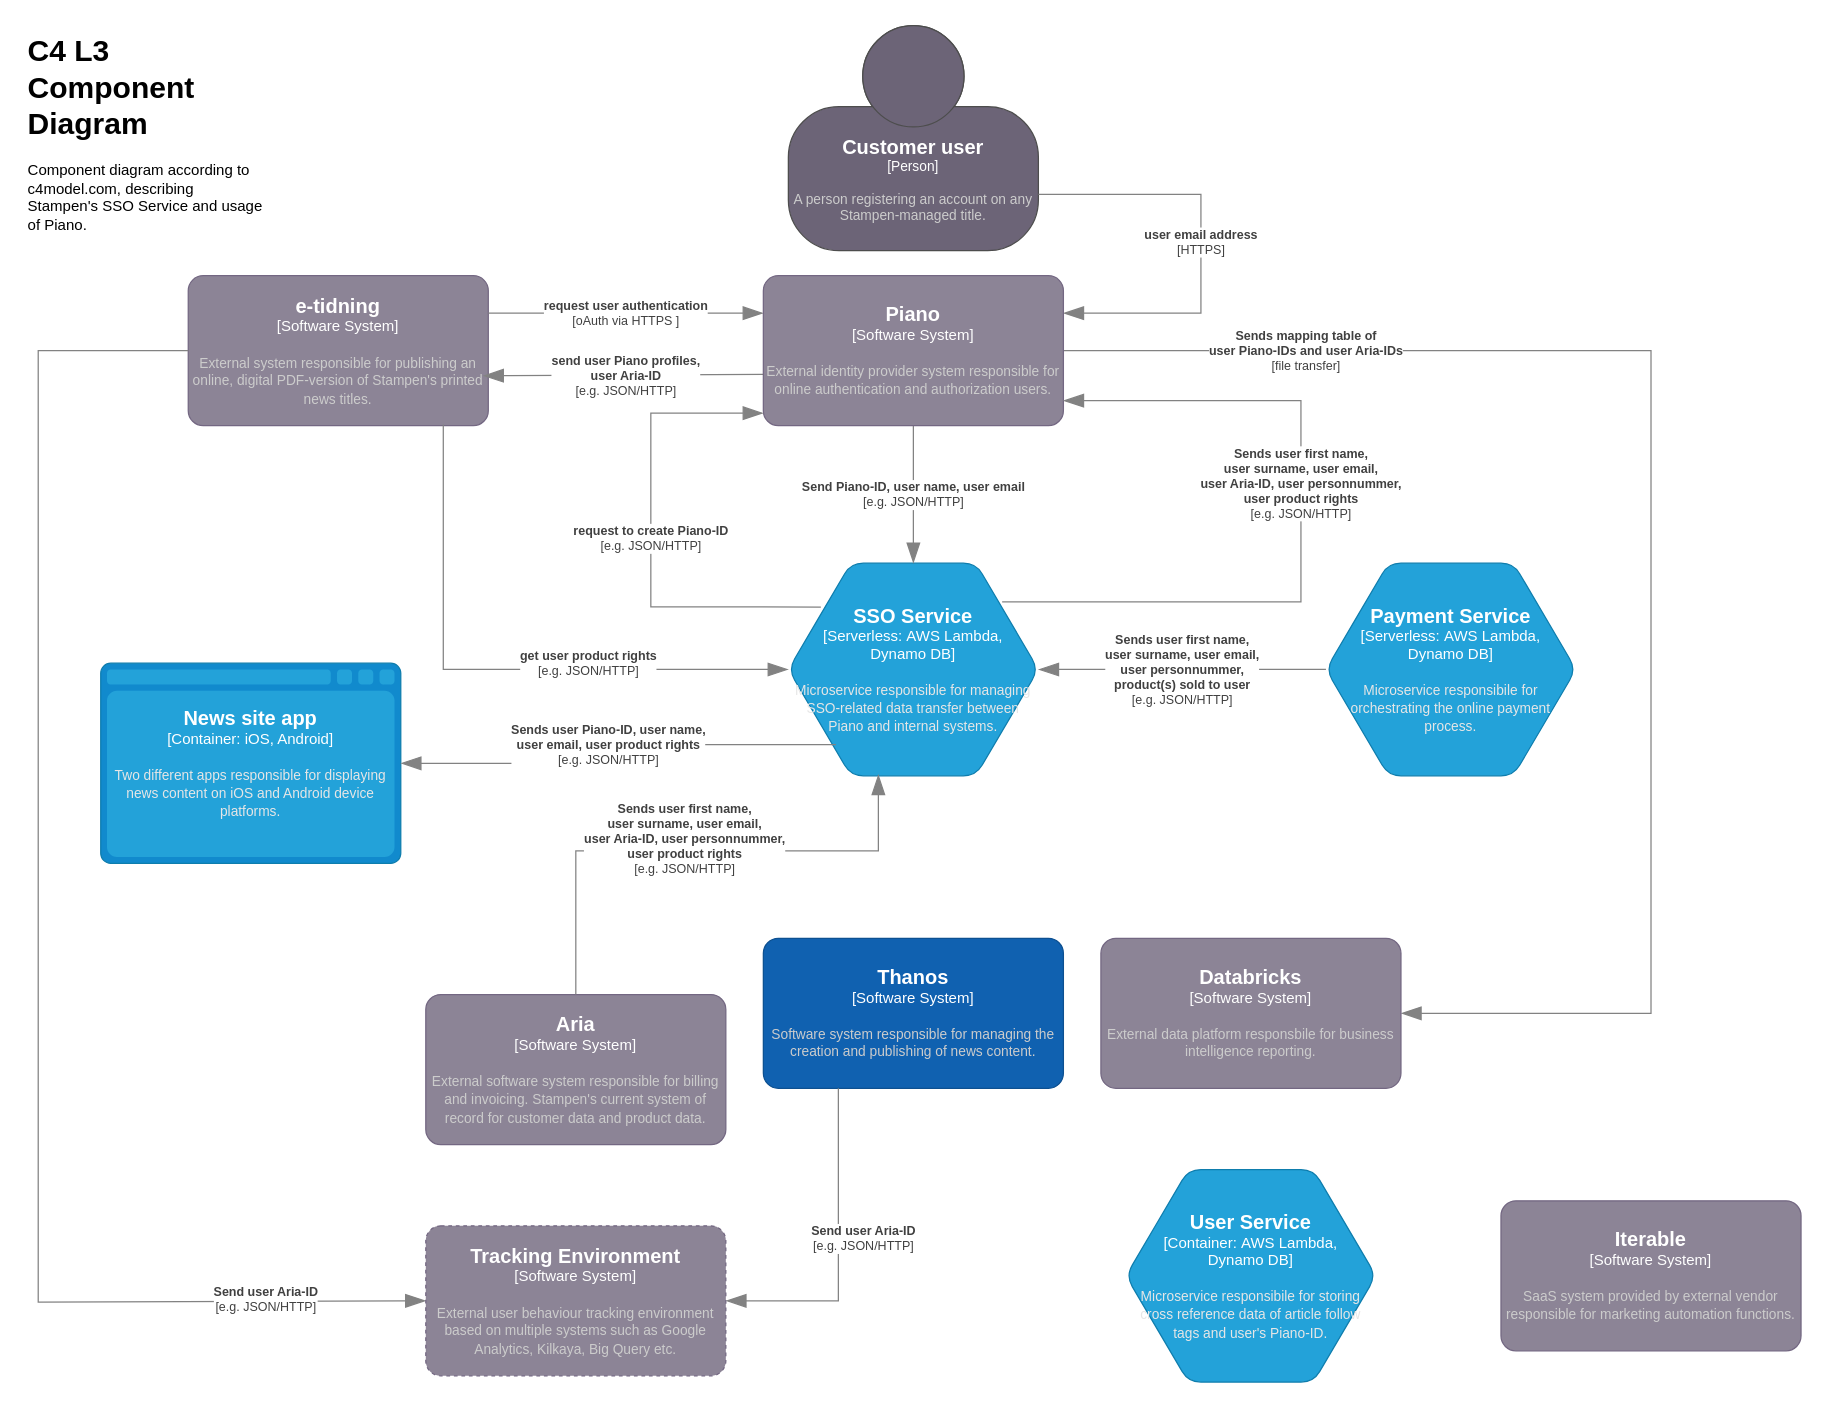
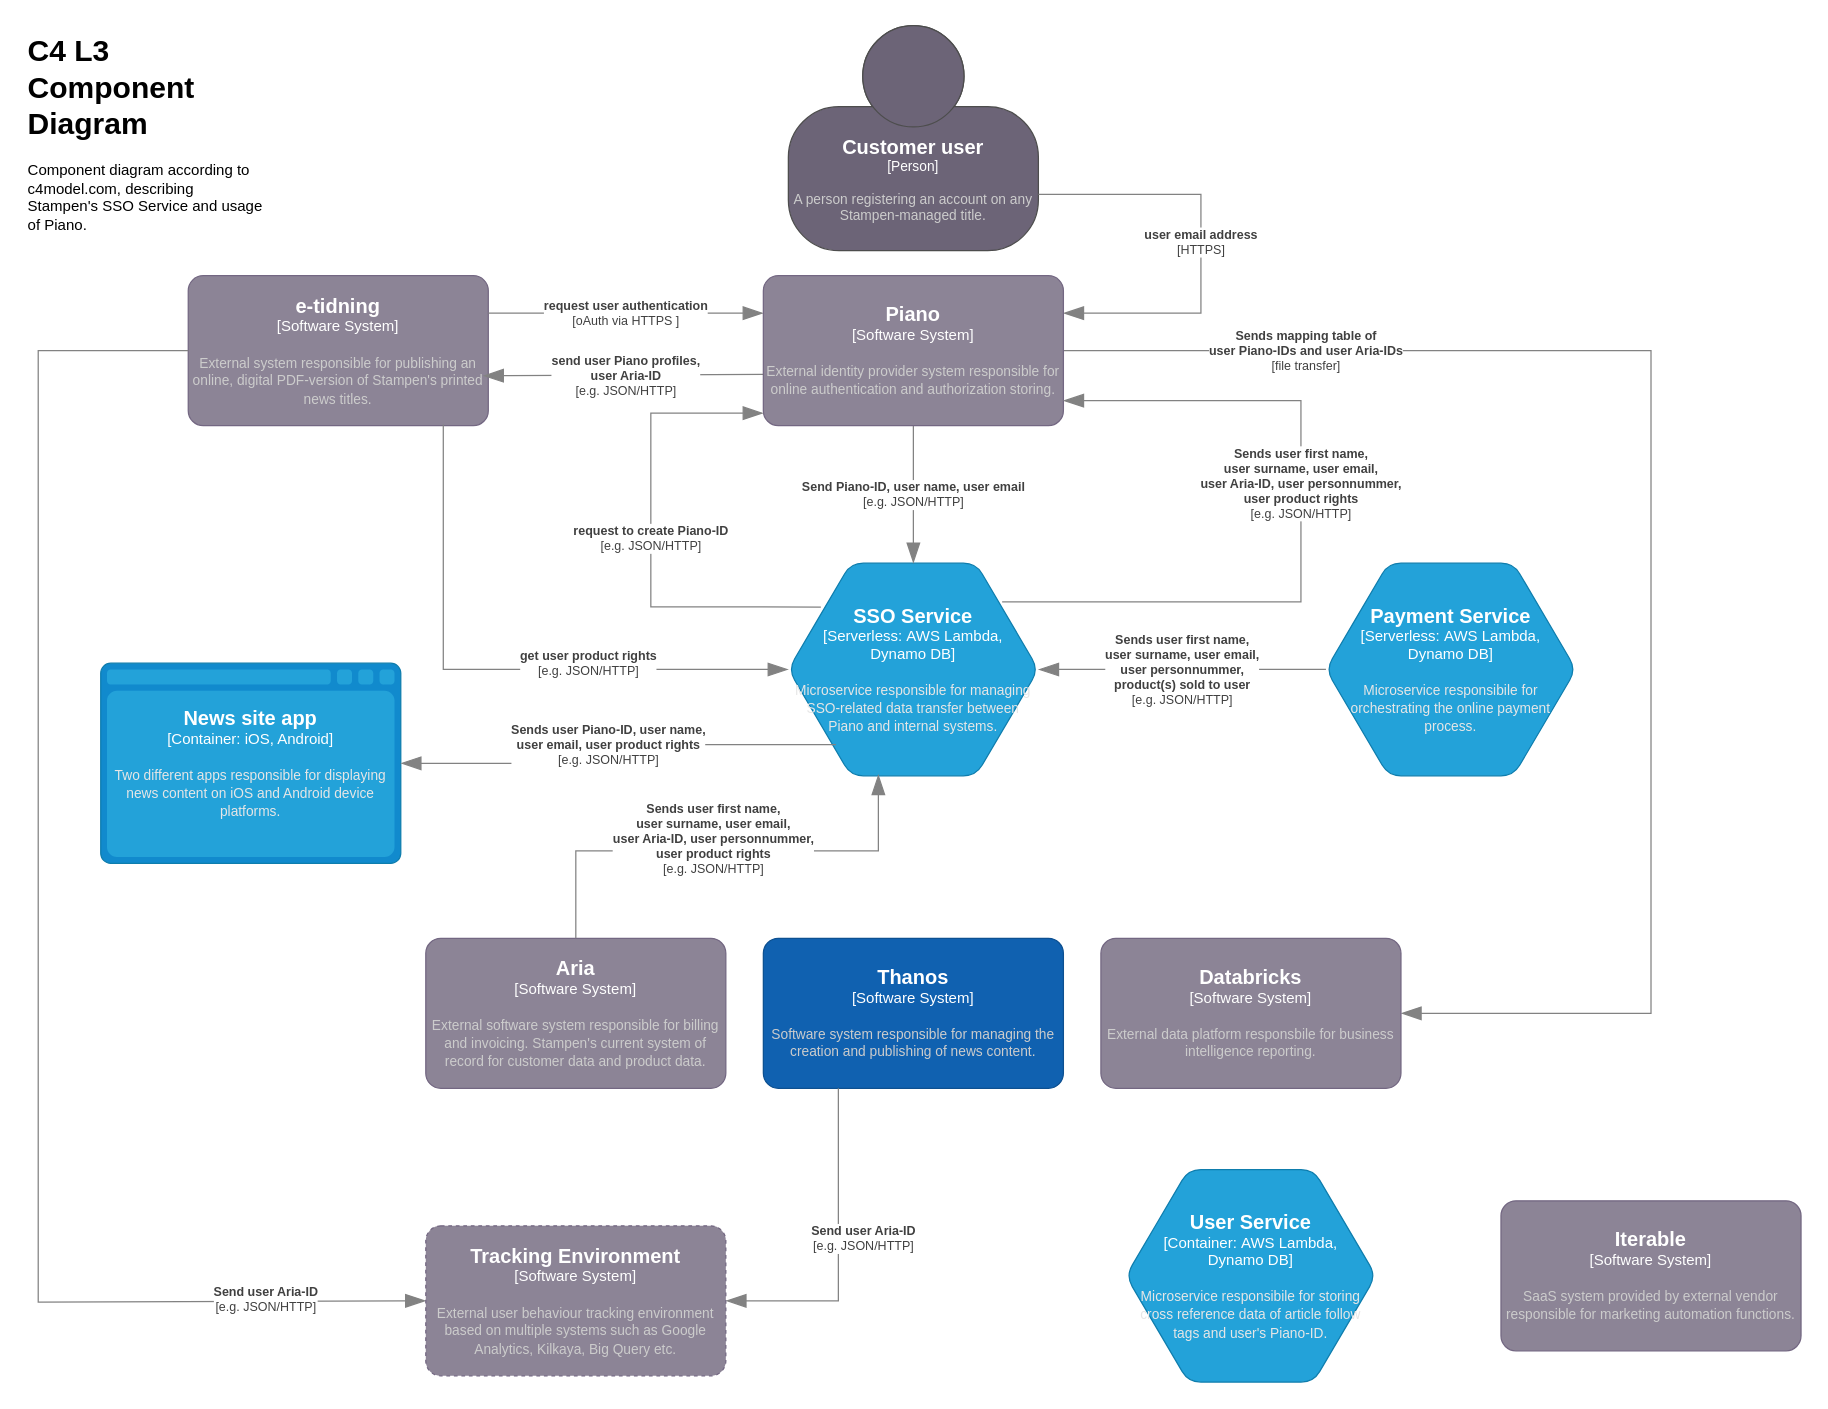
node "Piano [Software System] External identity provider system responsible for online authentication and authorization users.": label "Piano [Software System] External identity provider system responsible for online authentication and authorization users." -> "Piano [Software System] External identity provider system responsible for online authentication and authorization storing."
node "Aria [Software System] External software system responsible for billing and invoicing. Stampen's current system of record for customer data and product data.": moved (576, 1069) -> (576, 1013)
